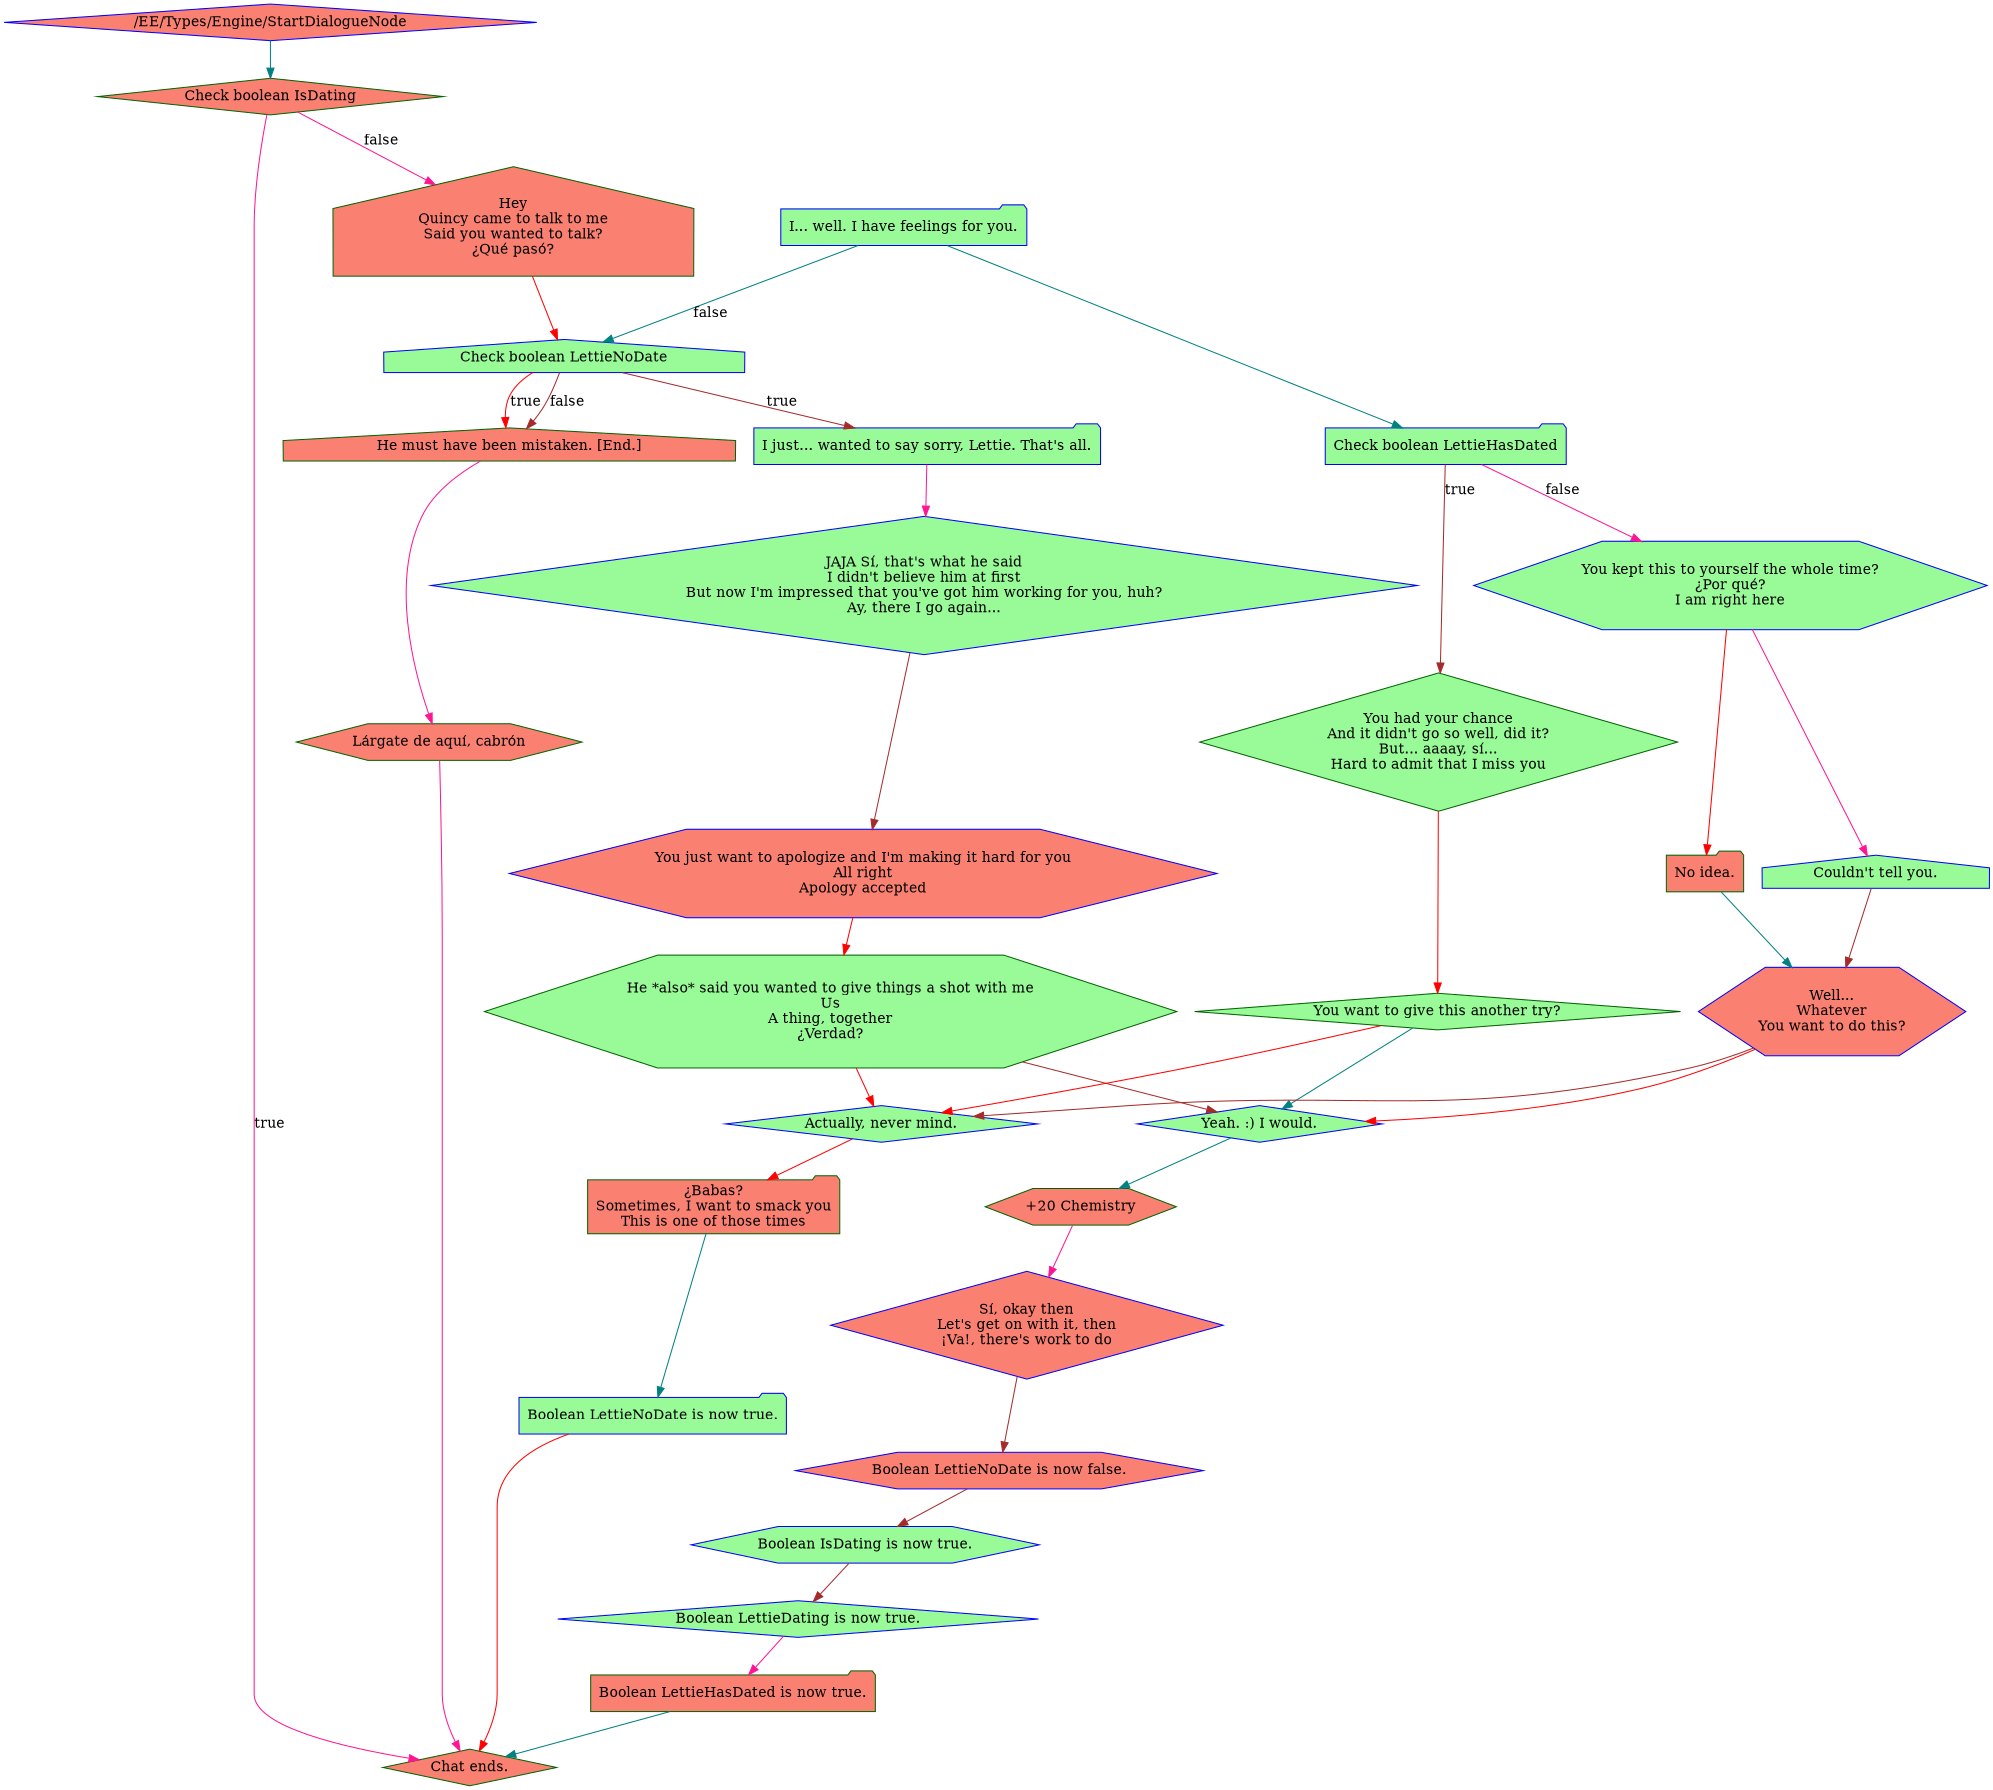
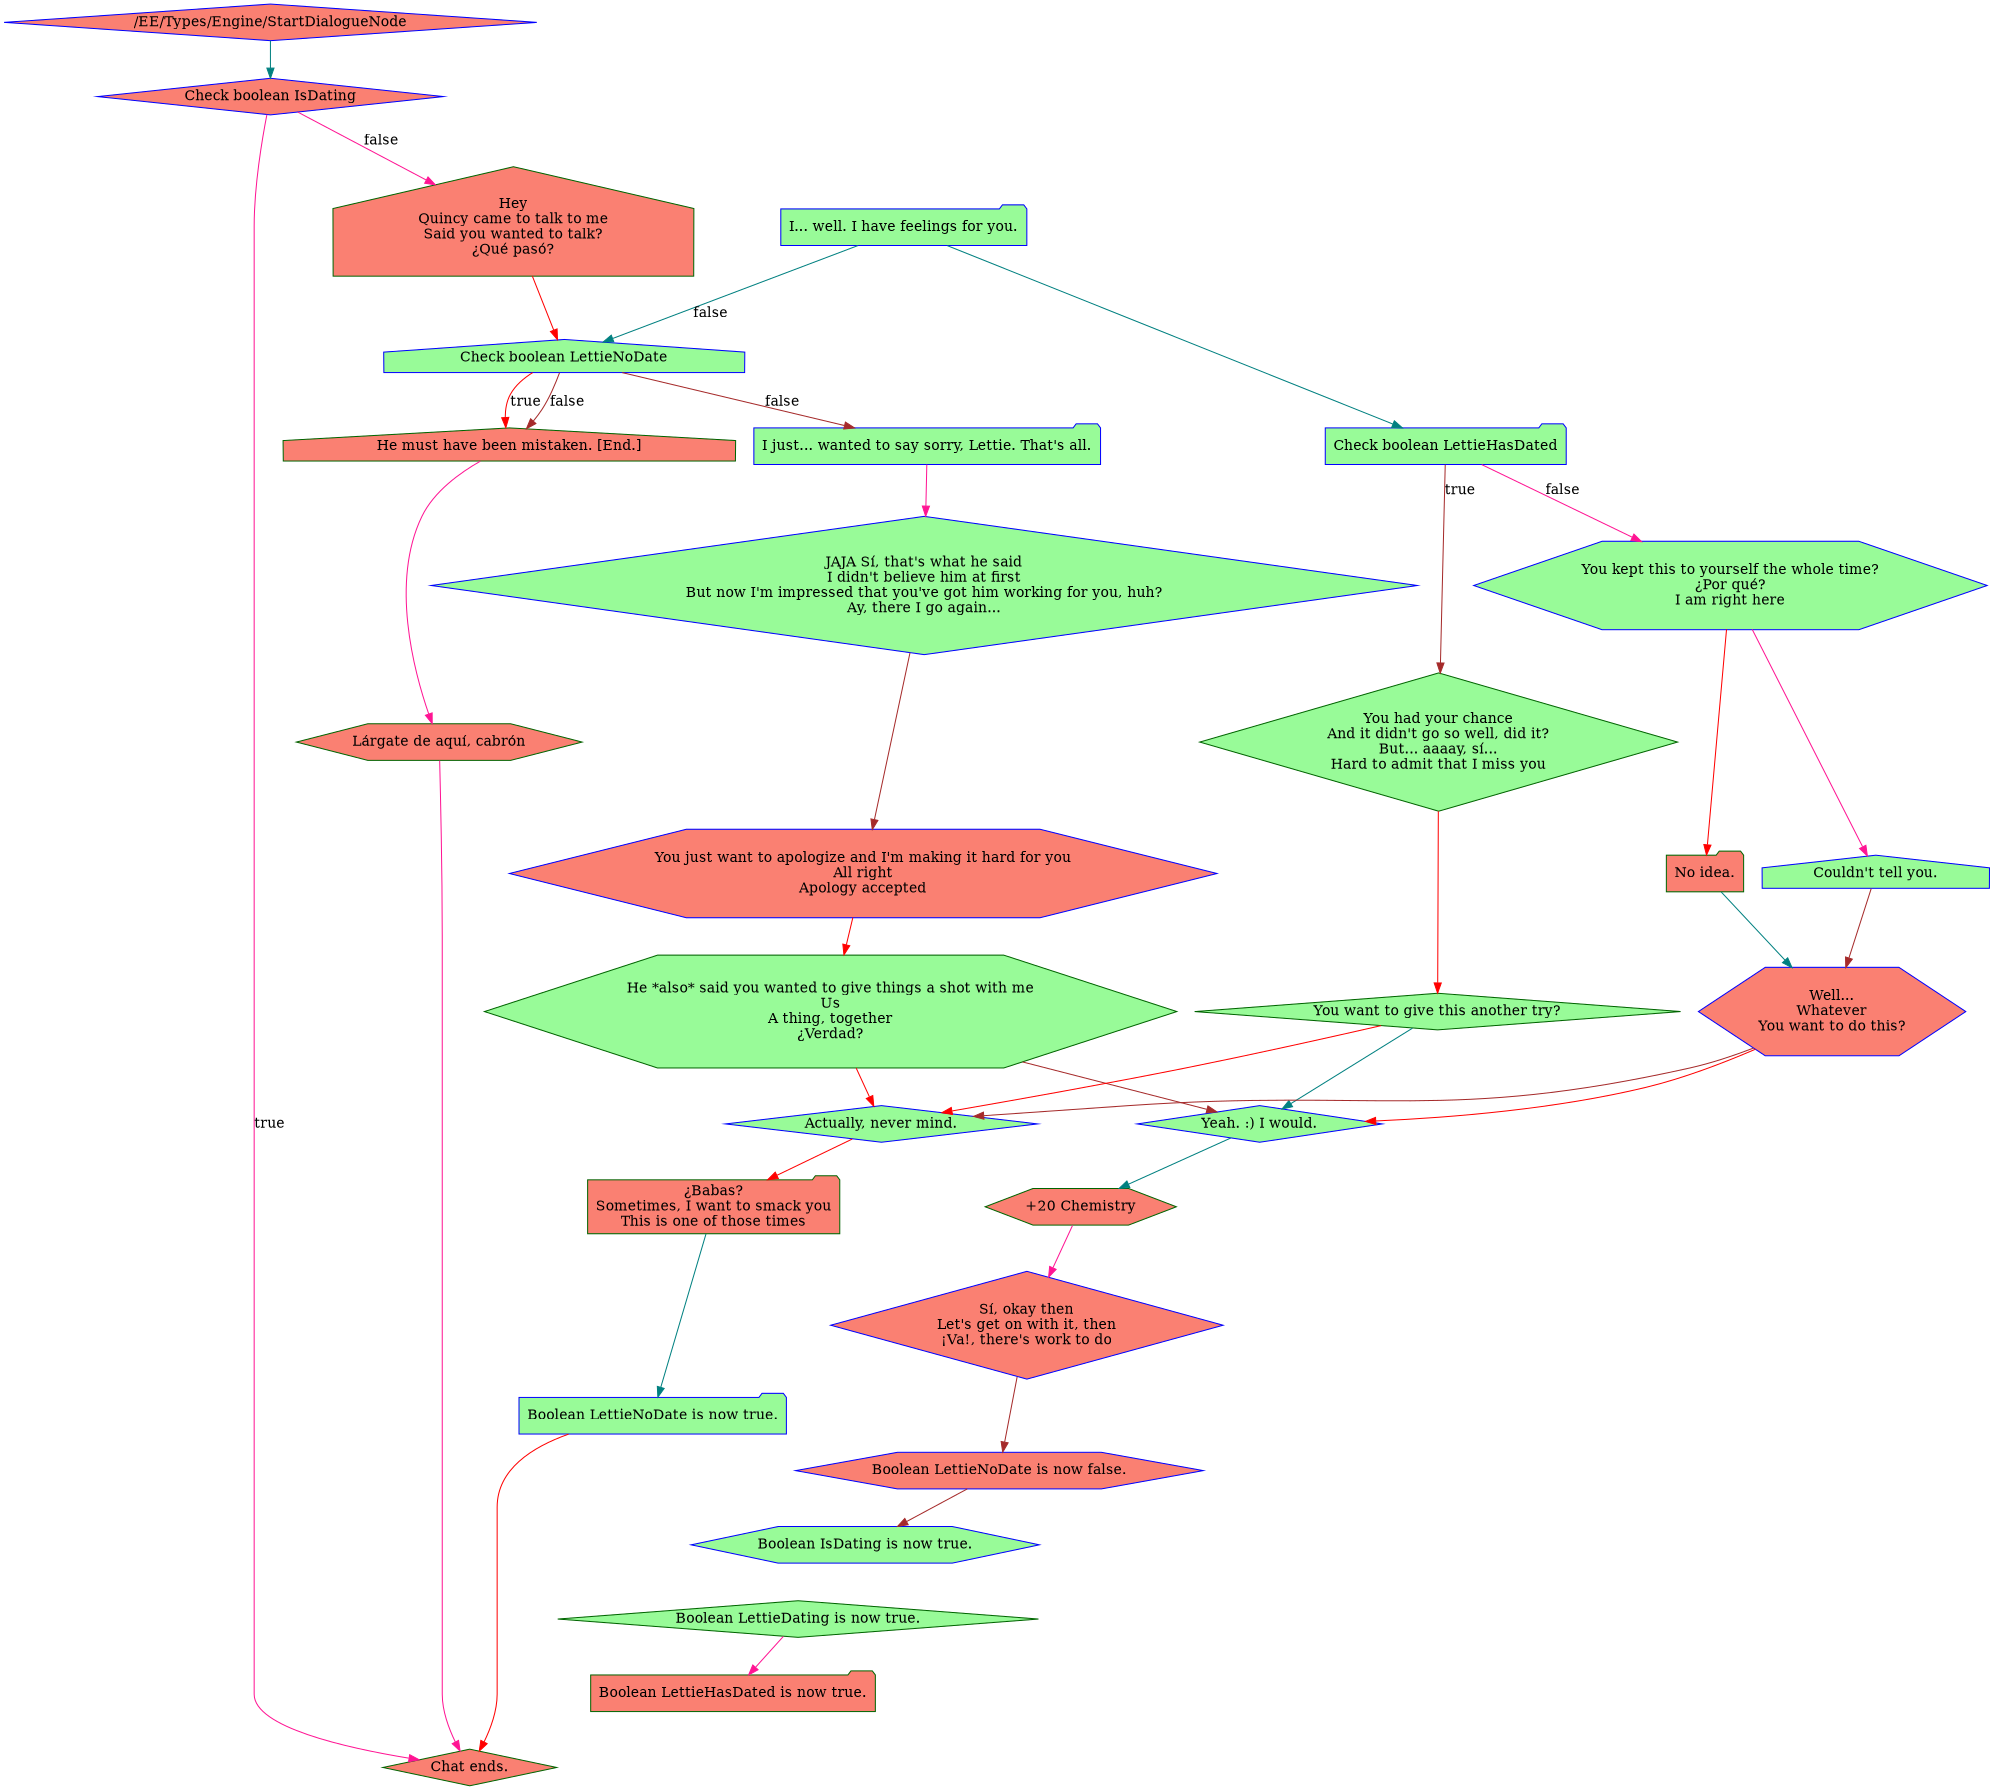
node "Check boolean IsDating": color darkgreen -> blue
edge "Check boolean LettieNoDate" -> "I just... wanted to say sorry, Lettie. That's all.": label "true" -> "false"
edge "Boolean IsDating is now true." -> "Boolean LettieDating is now true.": removed
node "Boolean LettieDating is now true.": color blue -> darkgreen
edge "Boolean LettieHasDated is now true." -> "Chat ends.": removed
